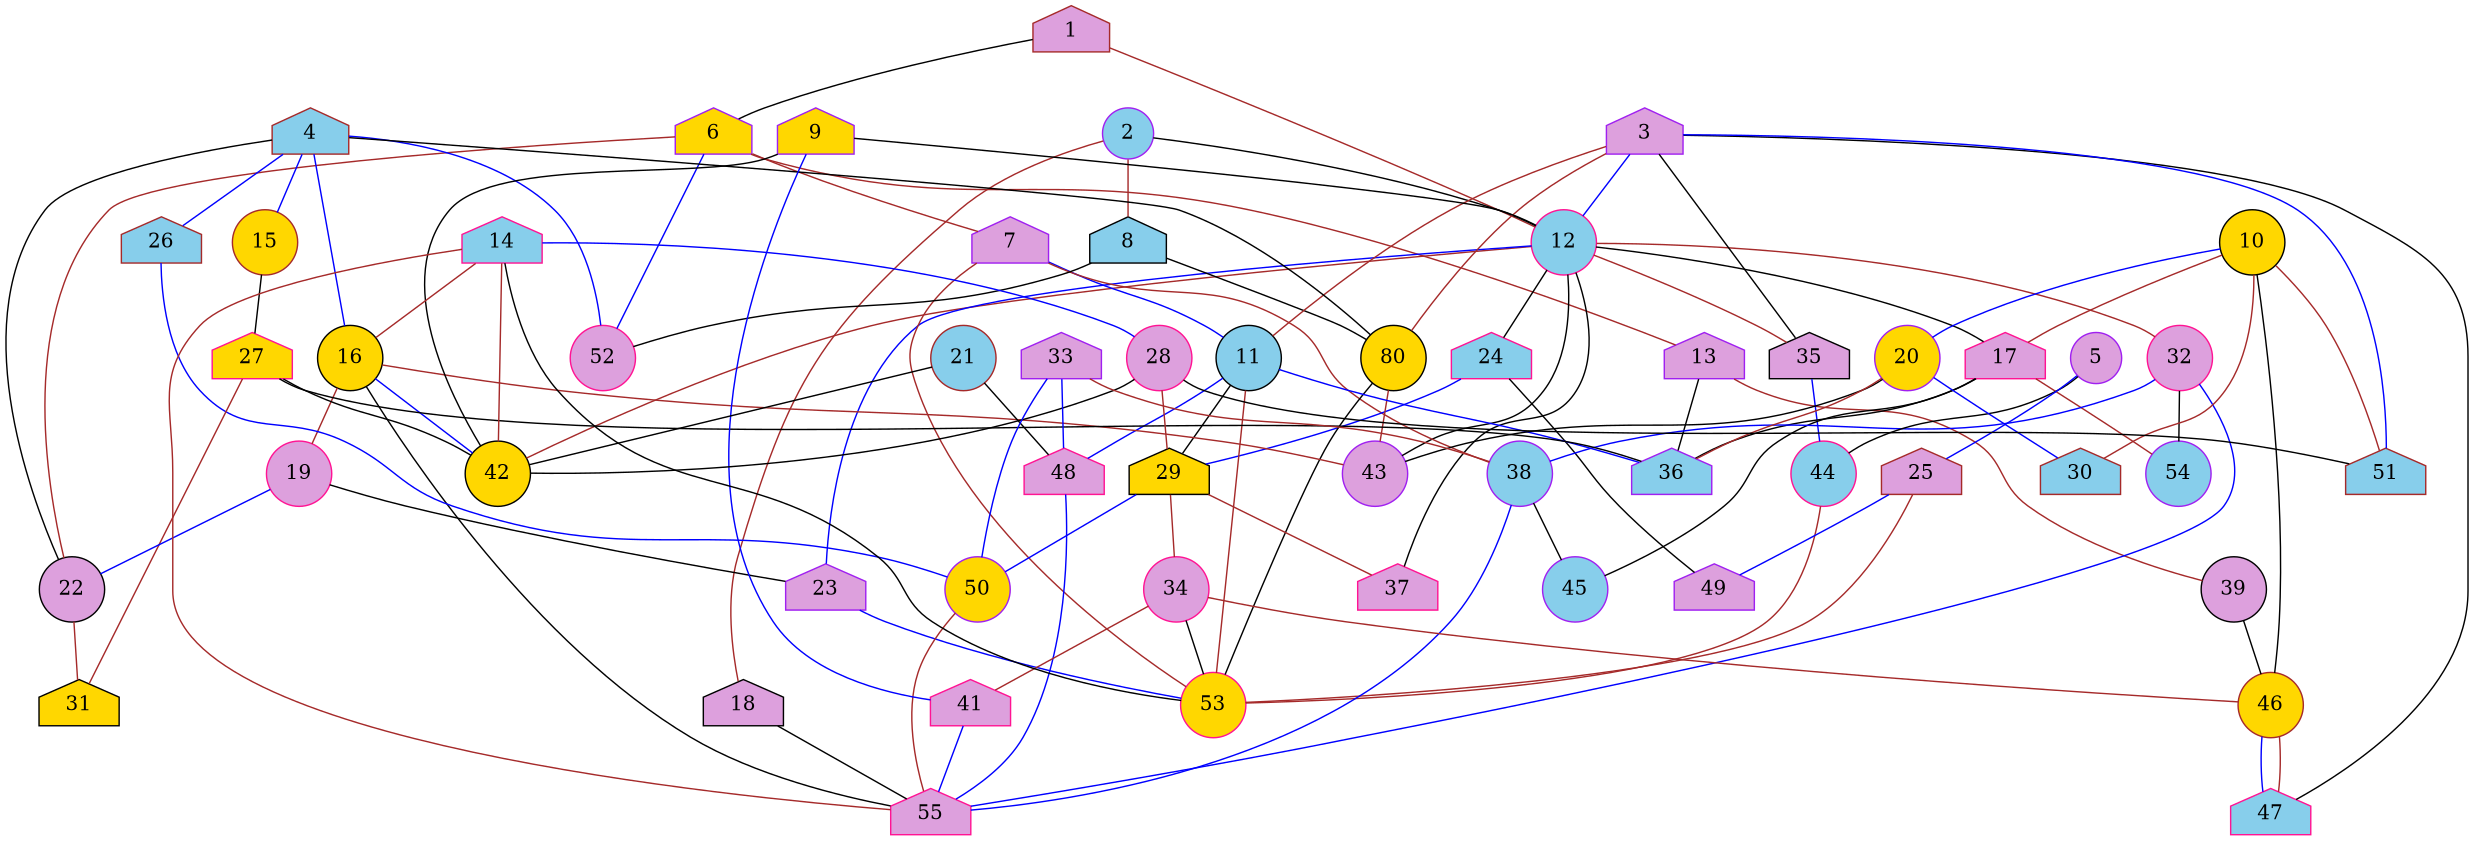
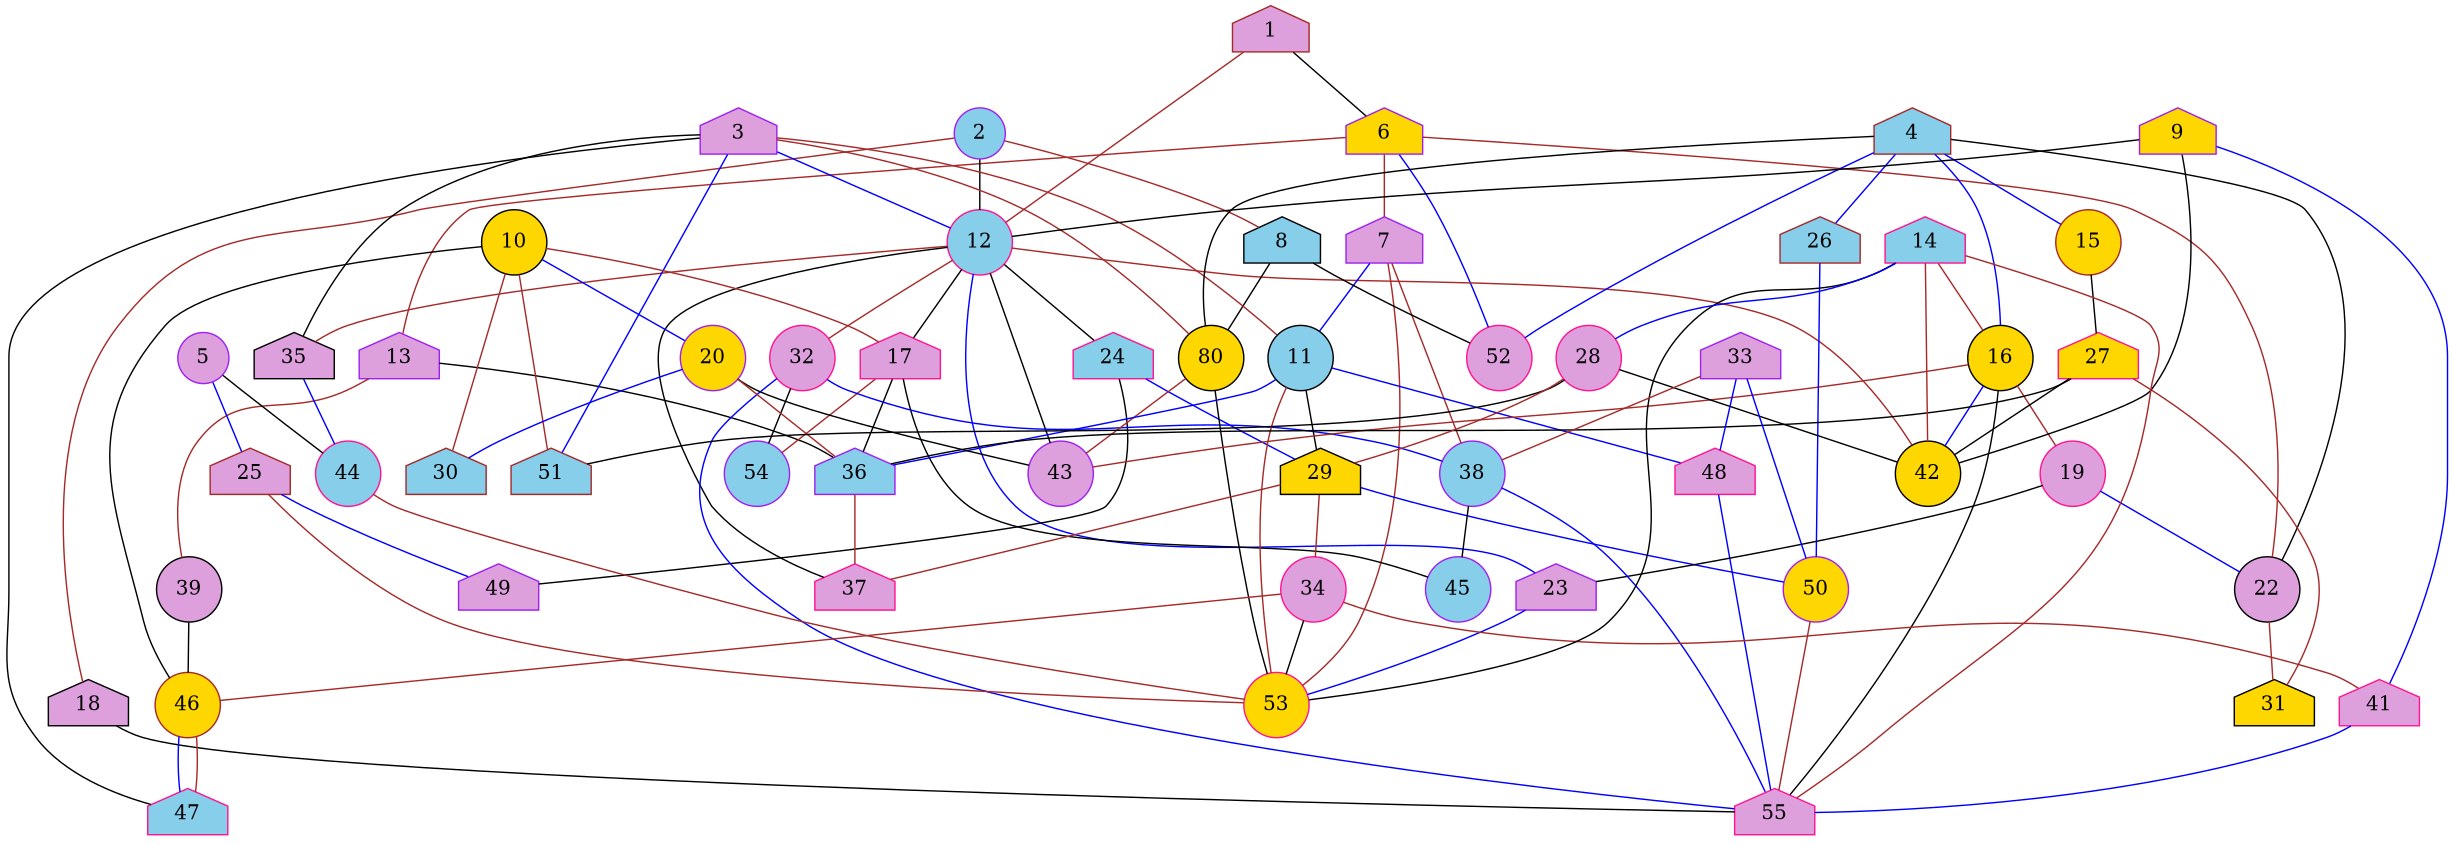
node "21": removed
edge "36" -- "37": added
